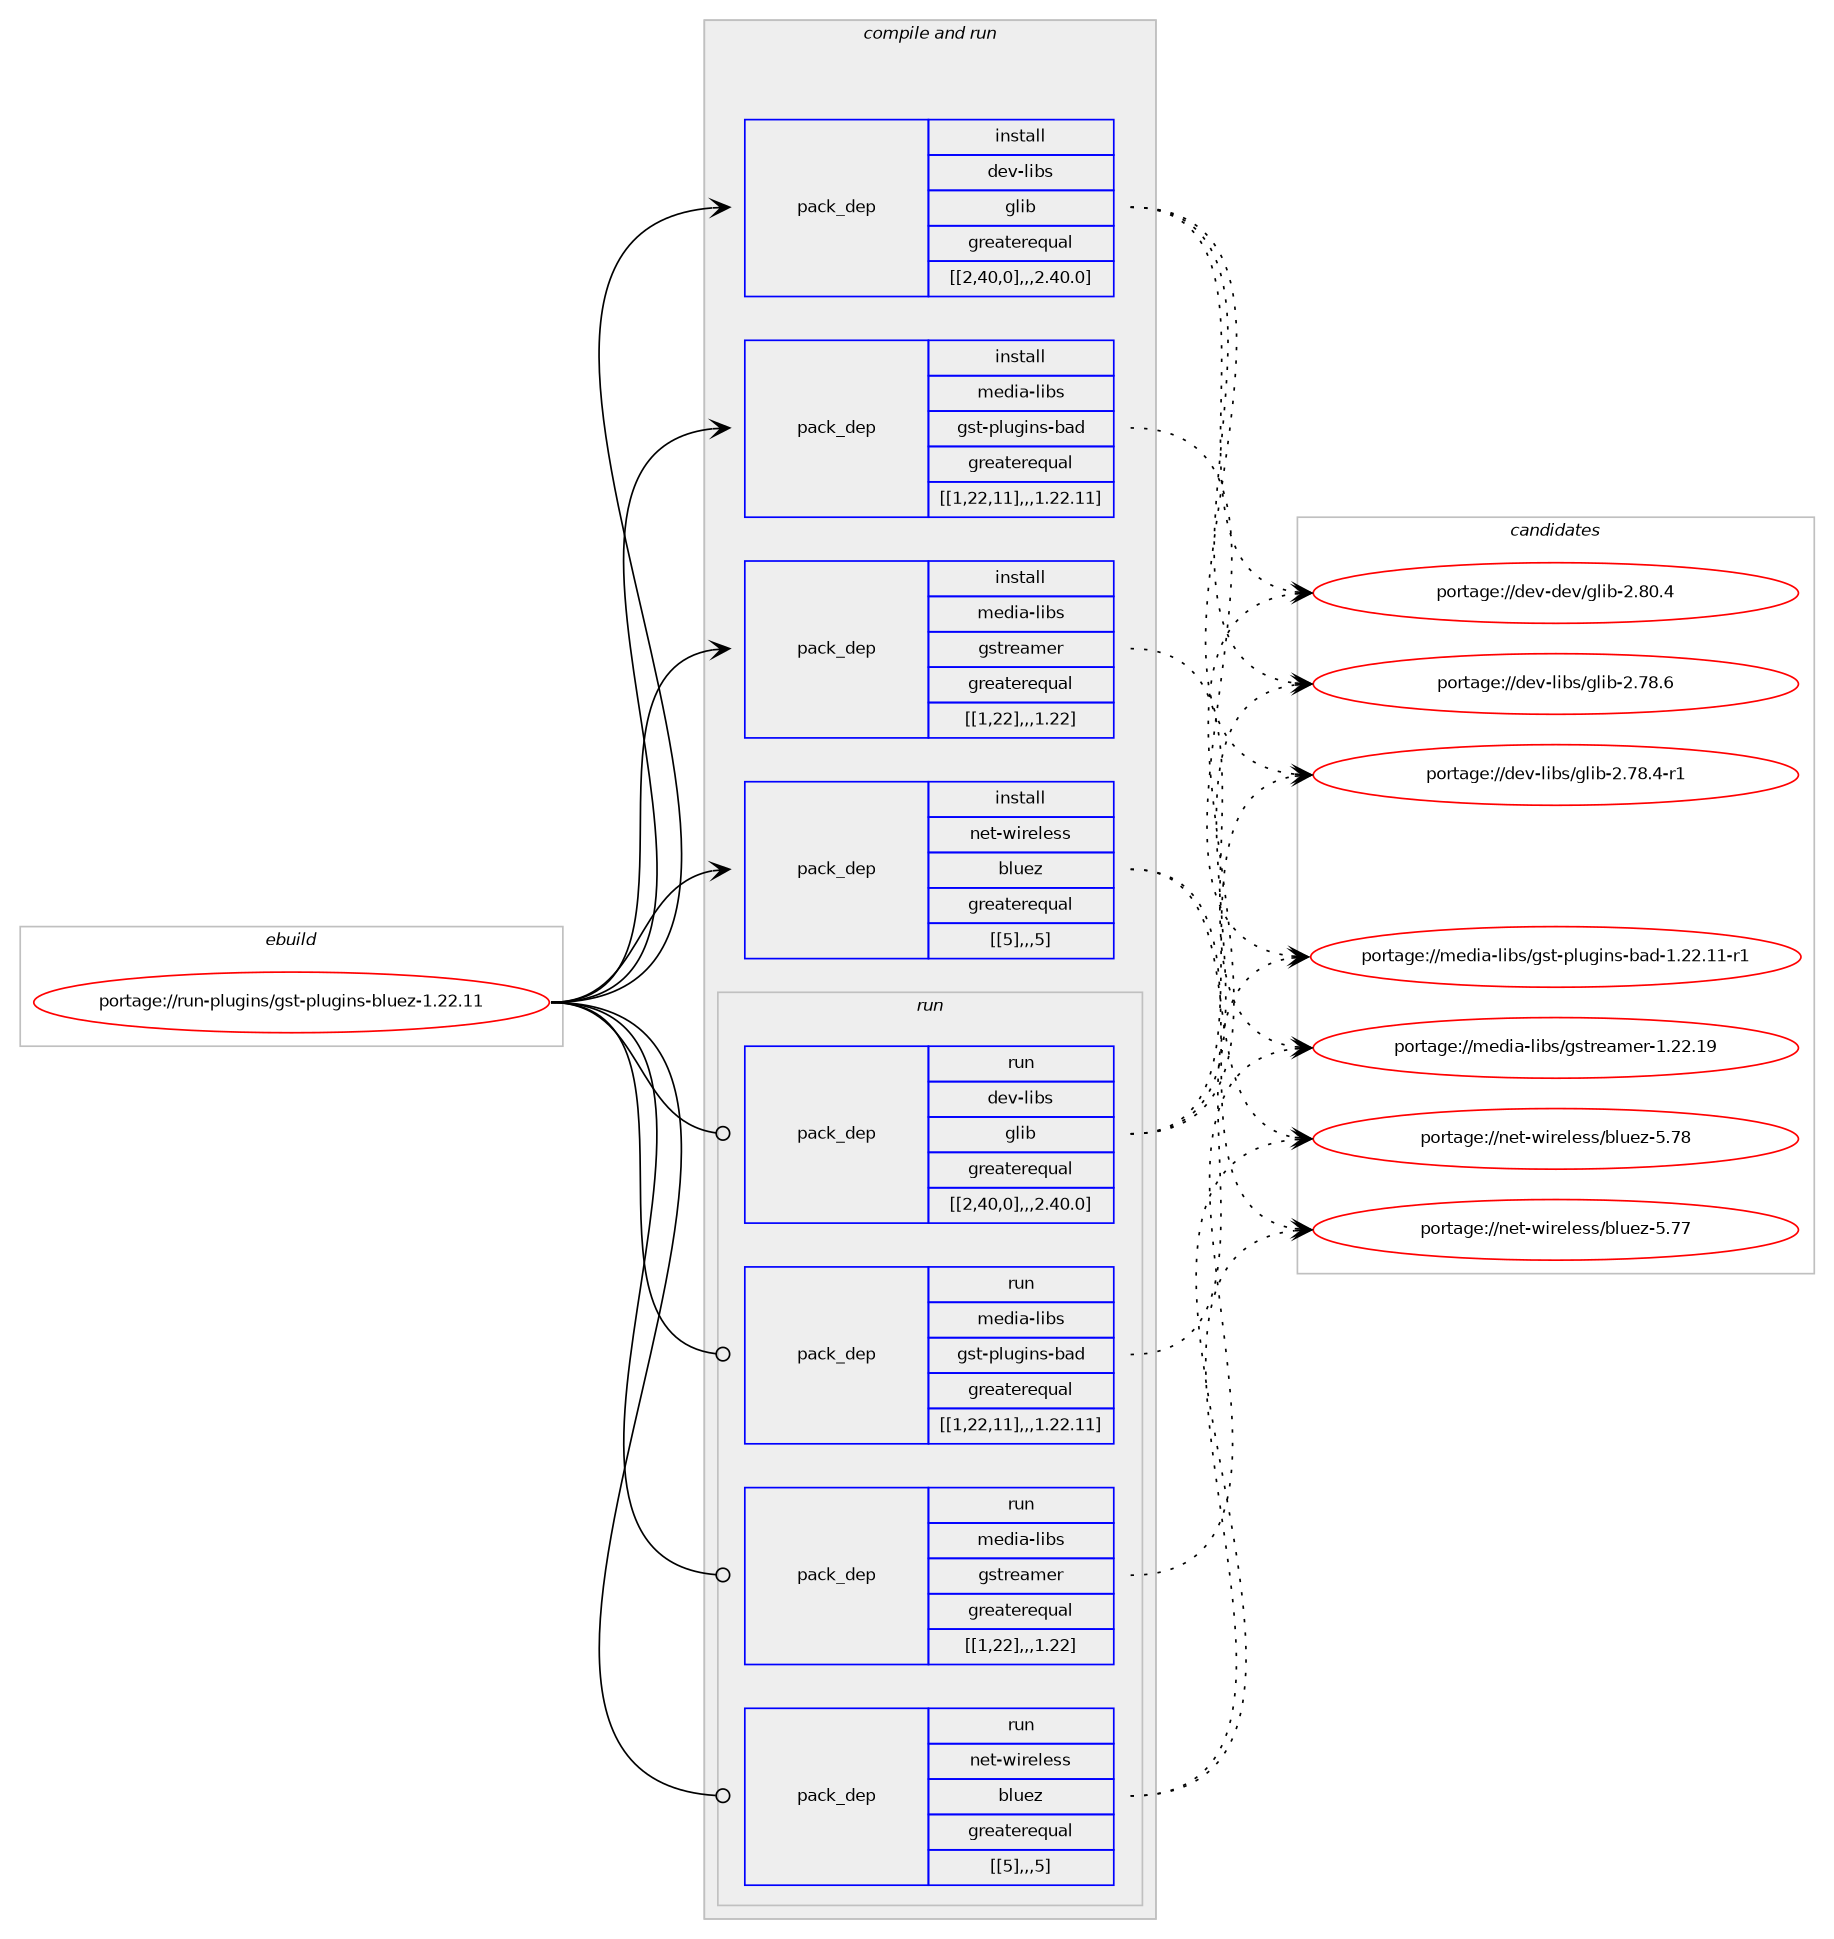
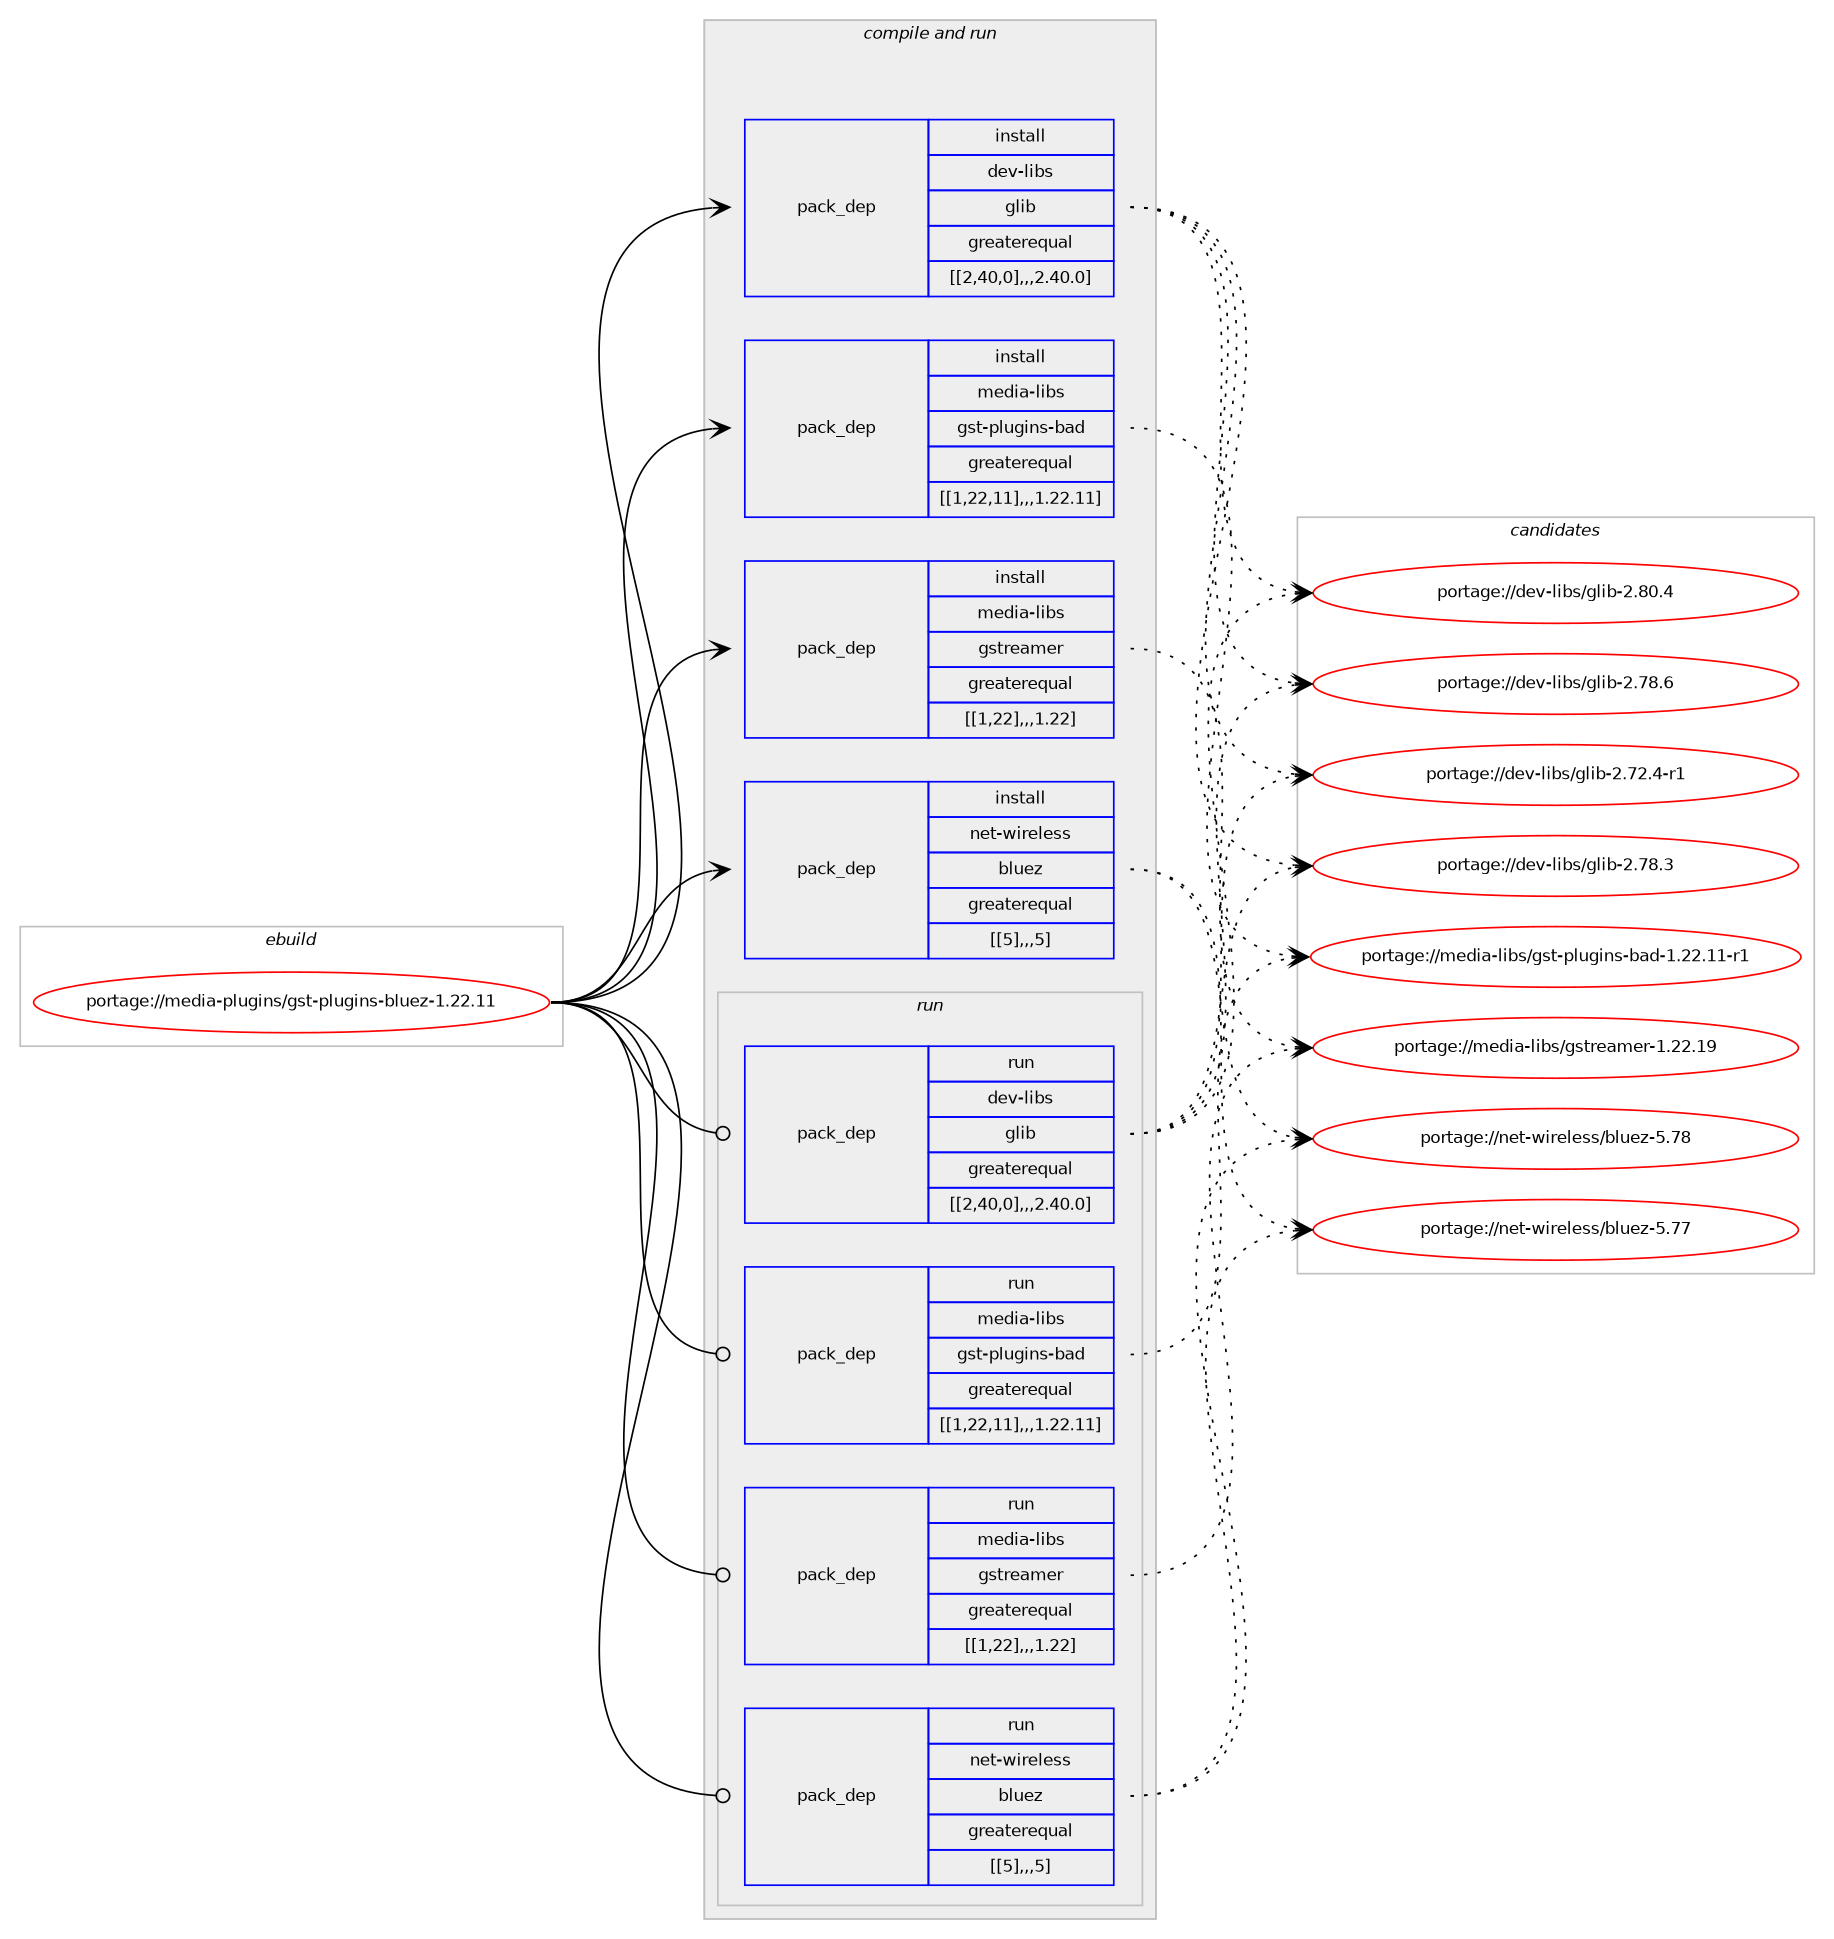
node "portage://dev-dev/glib-2.80.4": label "portage://dev-dev/glib-2.80.4" -> "portage://dev-libs/glib-2.80.4"
node "portage://dev-libs/glib-2.78.4-r1": label "portage://dev-libs/glib-2.78.4-r1" -> "portage://dev-libs/glib-2.72.4-r1"
node "portage://dev-libs/glib-2.78.3": added
node "portage://run-plugins/gst-plugins-bluez-1.22.11": label "portage://run-plugins/gst-plugins-bluez-1.22.11" -> "portage://media-plugins/gst-plugins-bluez-1.22.11"
